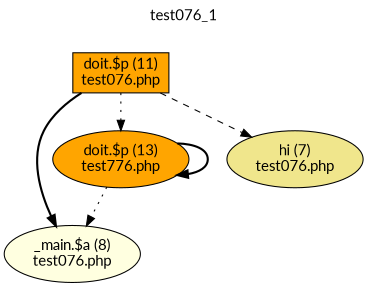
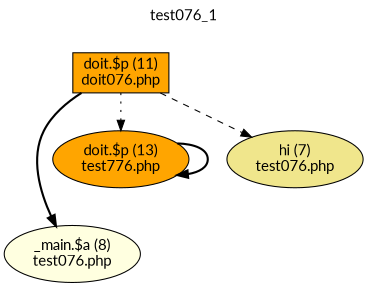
node "doit.$p (11) test076.php": label "doit.$p (11) test076.php" -> "doit.$p (11) doit076.php"
edge "doit.$p (13) test776.php" -> "_main.$a (8) test076.php": removed
